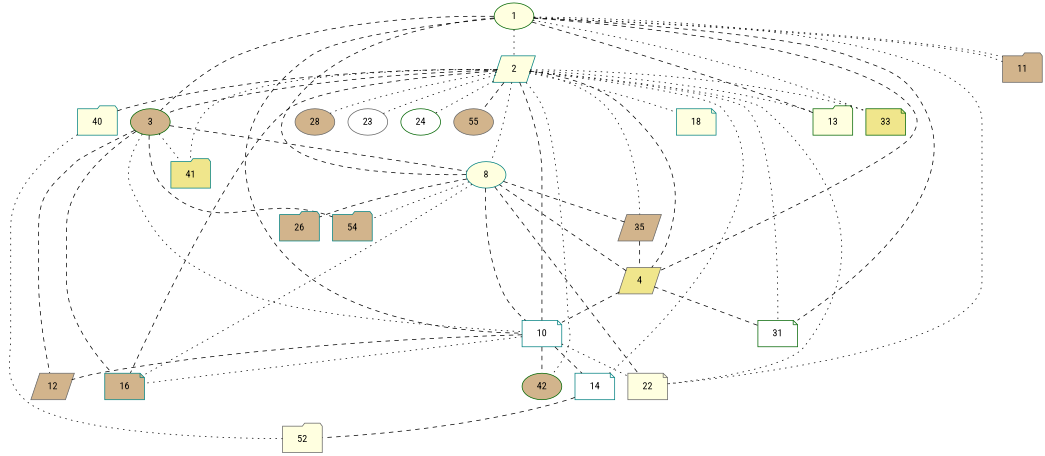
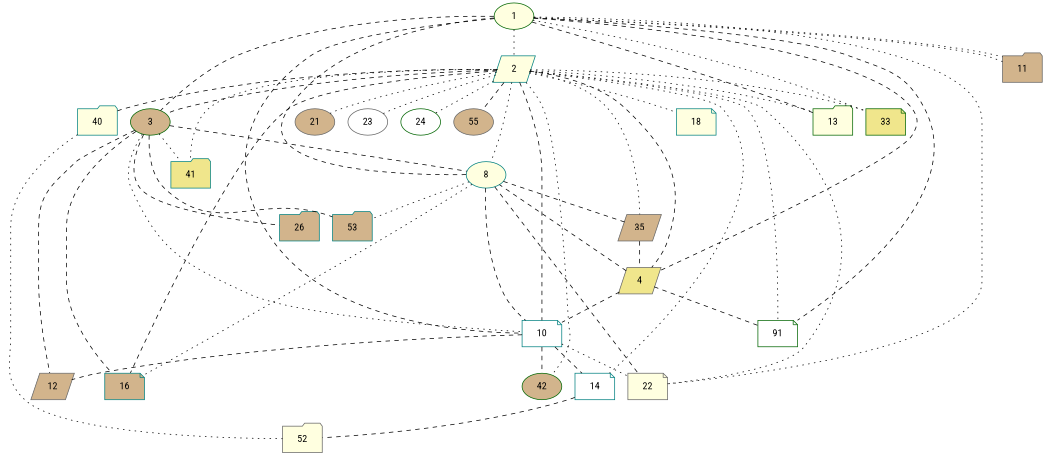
node "28": label "28" -> "21"
edge "8" -- "26": now "3" -- "26"
node "54": label "54" -> "53"
node "31": label "31" -> "91"
edge "10" -- "16": removed
